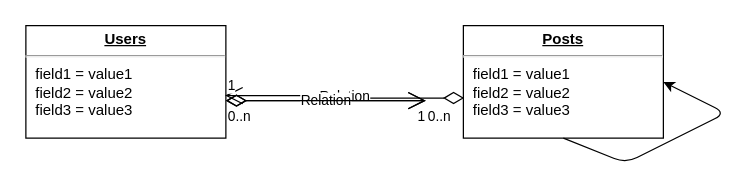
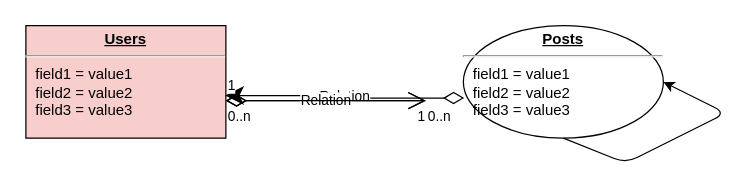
node "Users field1 = value1 field2 = value2 field3 = value3": fillcolor #ffffff -> #f8cecc
node "Posts field1 = value1 field2 = value2 field3 = value3": shape rectangle -> ellipse
edge "Users field1 = value1 field2 = value2 field3 = value3" -- "Posts field1 = value1 field2 = value2 field3 = value3": arrowhead open -> classic
